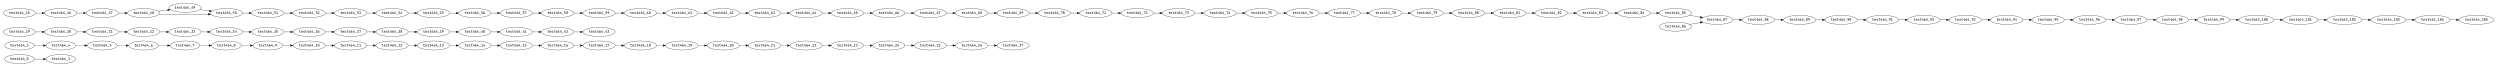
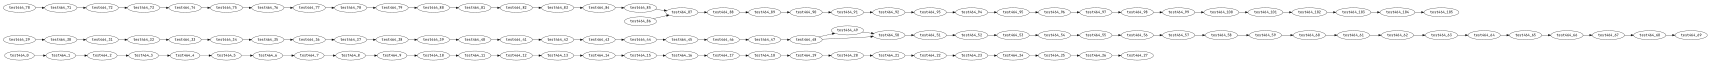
edge "test464_69" -> "test464_70": removed
node "test464_44": added
node "test464_2": added
